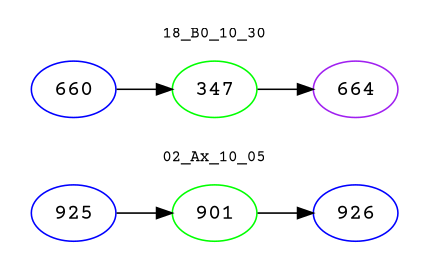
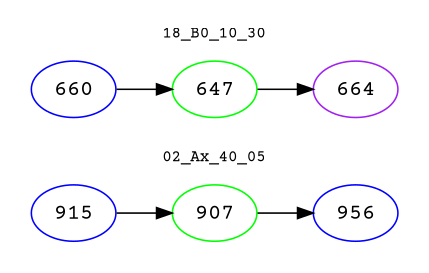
node "347": label "347" -> "647"
cluster "02_Ax_10_05": label "02_Ax_10_05" -> "02_Ax_40_05"
node "925": label "925" -> "915"
node "901": label "901" -> "907"
node "926": label "926" -> "956"
